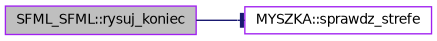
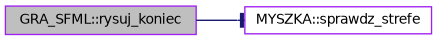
node "SFML_SFML::rysuj_koniec": label "SFML_SFML::rysuj_koniec" -> "GRA_SFML::rysuj_koniec"
